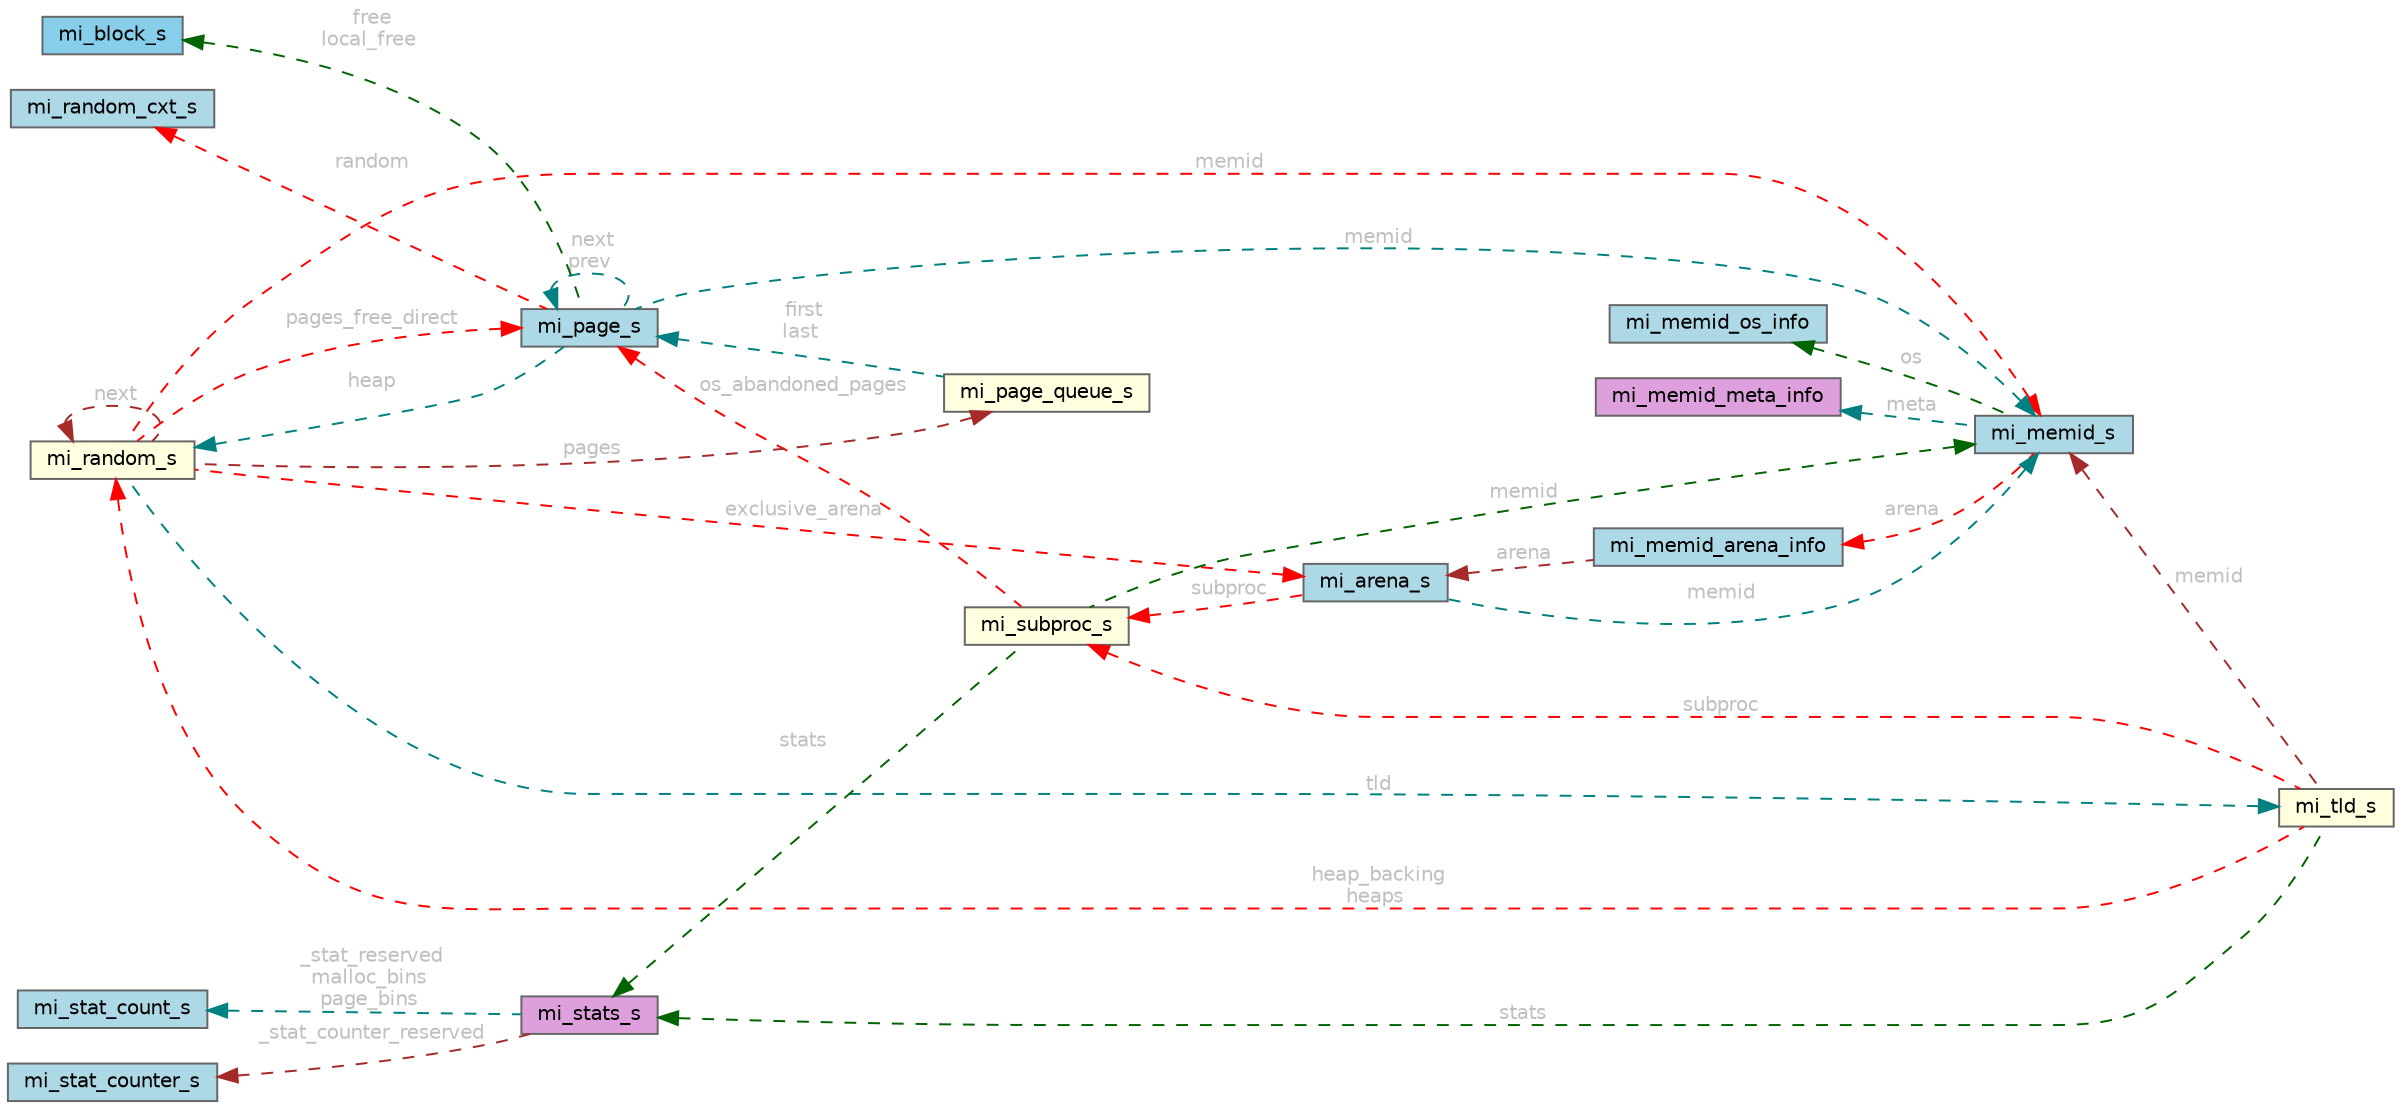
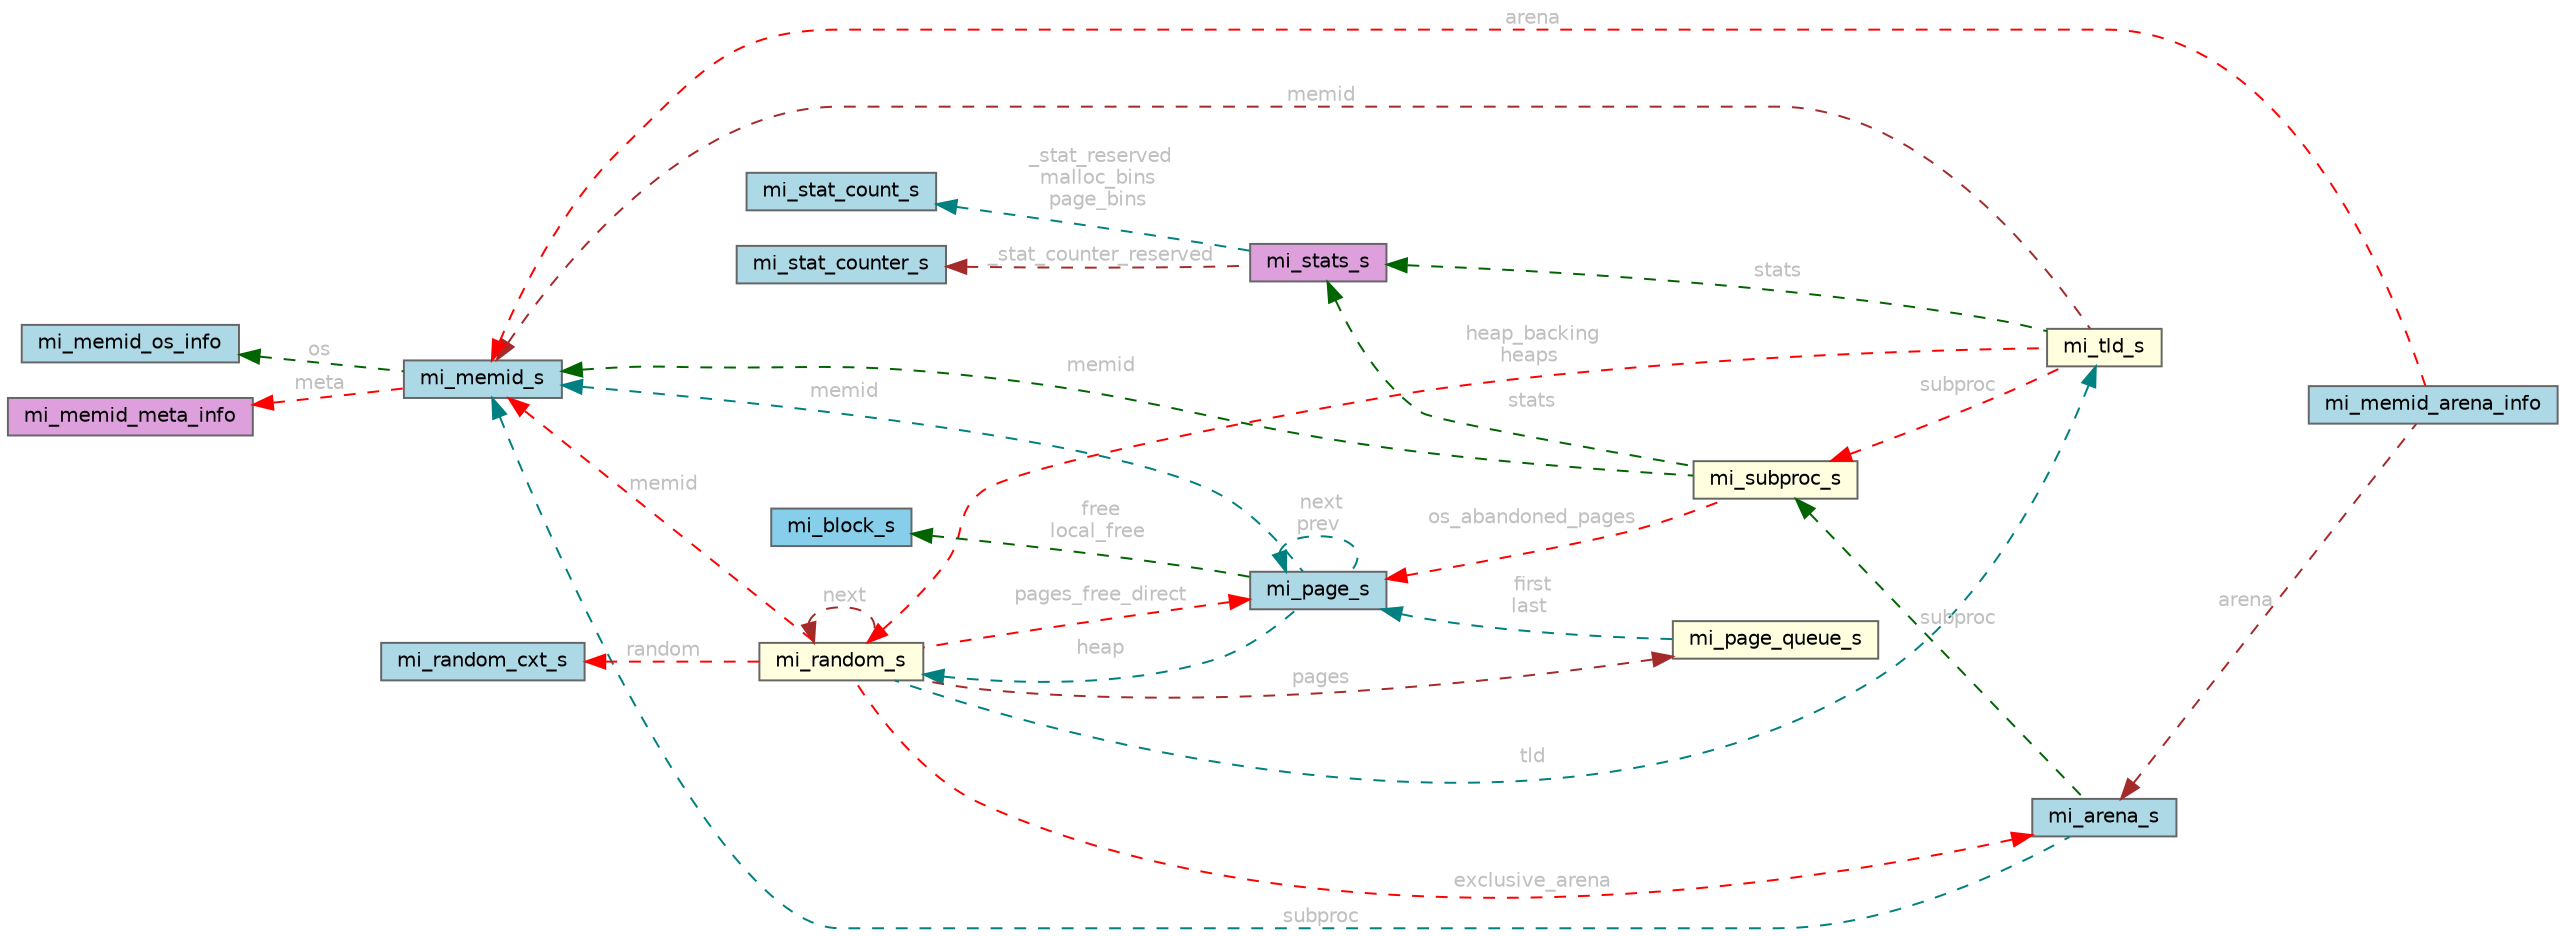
edge "mi_page_s" -> "mi_random_cxt_s": now "mi_random_s" -> "mi_random_cxt_s"
edge "mi_memid_s" -> "mi_memid_meta_info": color teal -> red
edge "mi_memid_s" -> "mi_memid_arena_info": reversed
edge "mi_arena_s" -> "mi_memid_s": label " memid" -> " subproc"
edge "mi_arena_s" -> "mi_subproc_s": color red -> darkgreen
